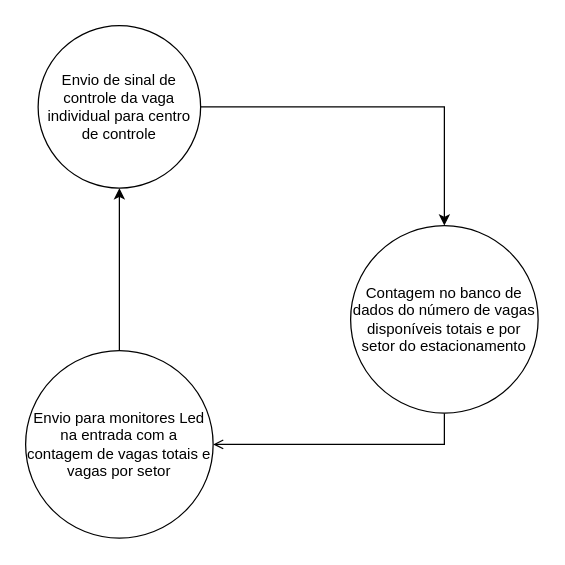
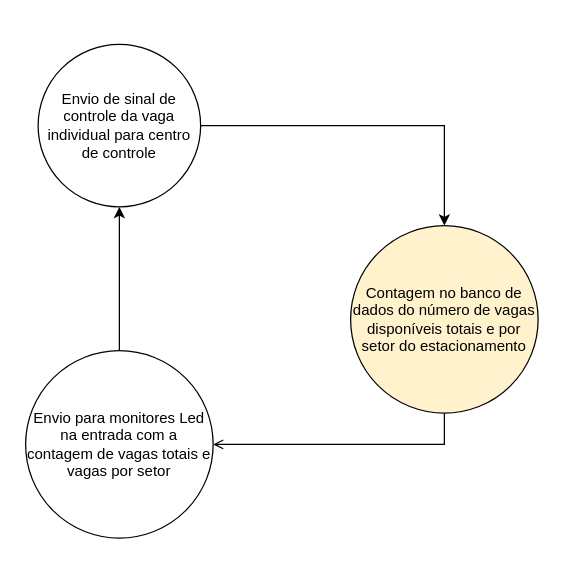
node "Envio de sinal de controle da vaga individual para centro de controle": moved (119, 107) -> (119, 126)
node "Contagem no banco de dados do número de vagas disponíveis totais e por setor do estacionamento": fillcolor #ffffff -> #fff2cc
